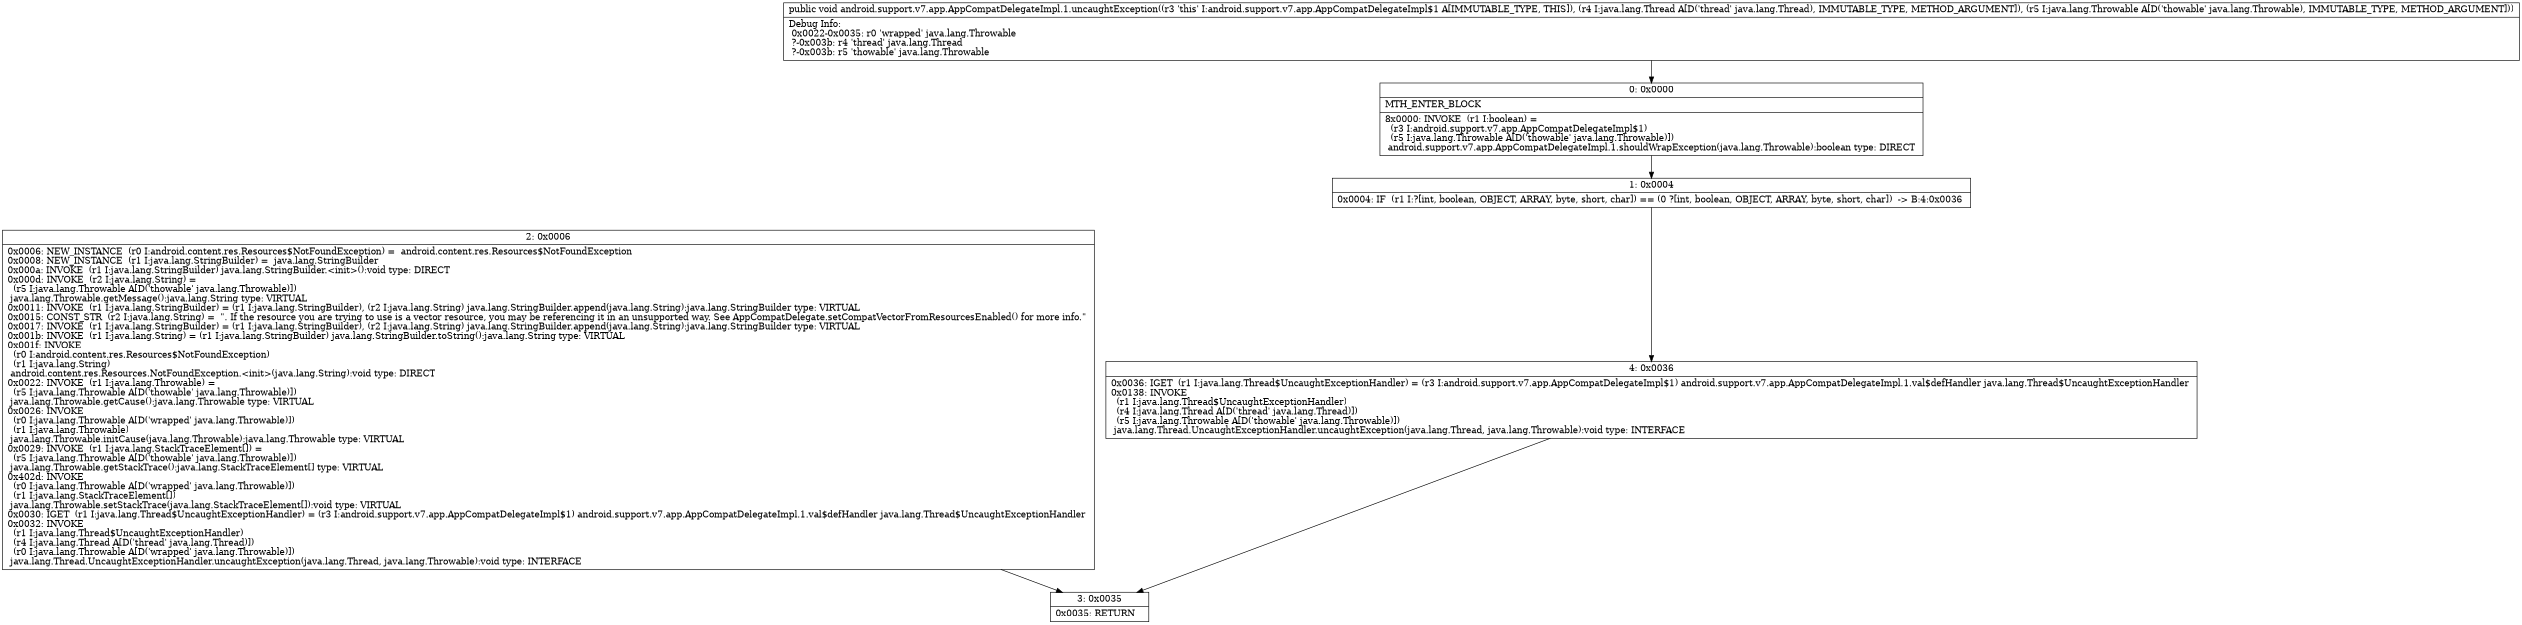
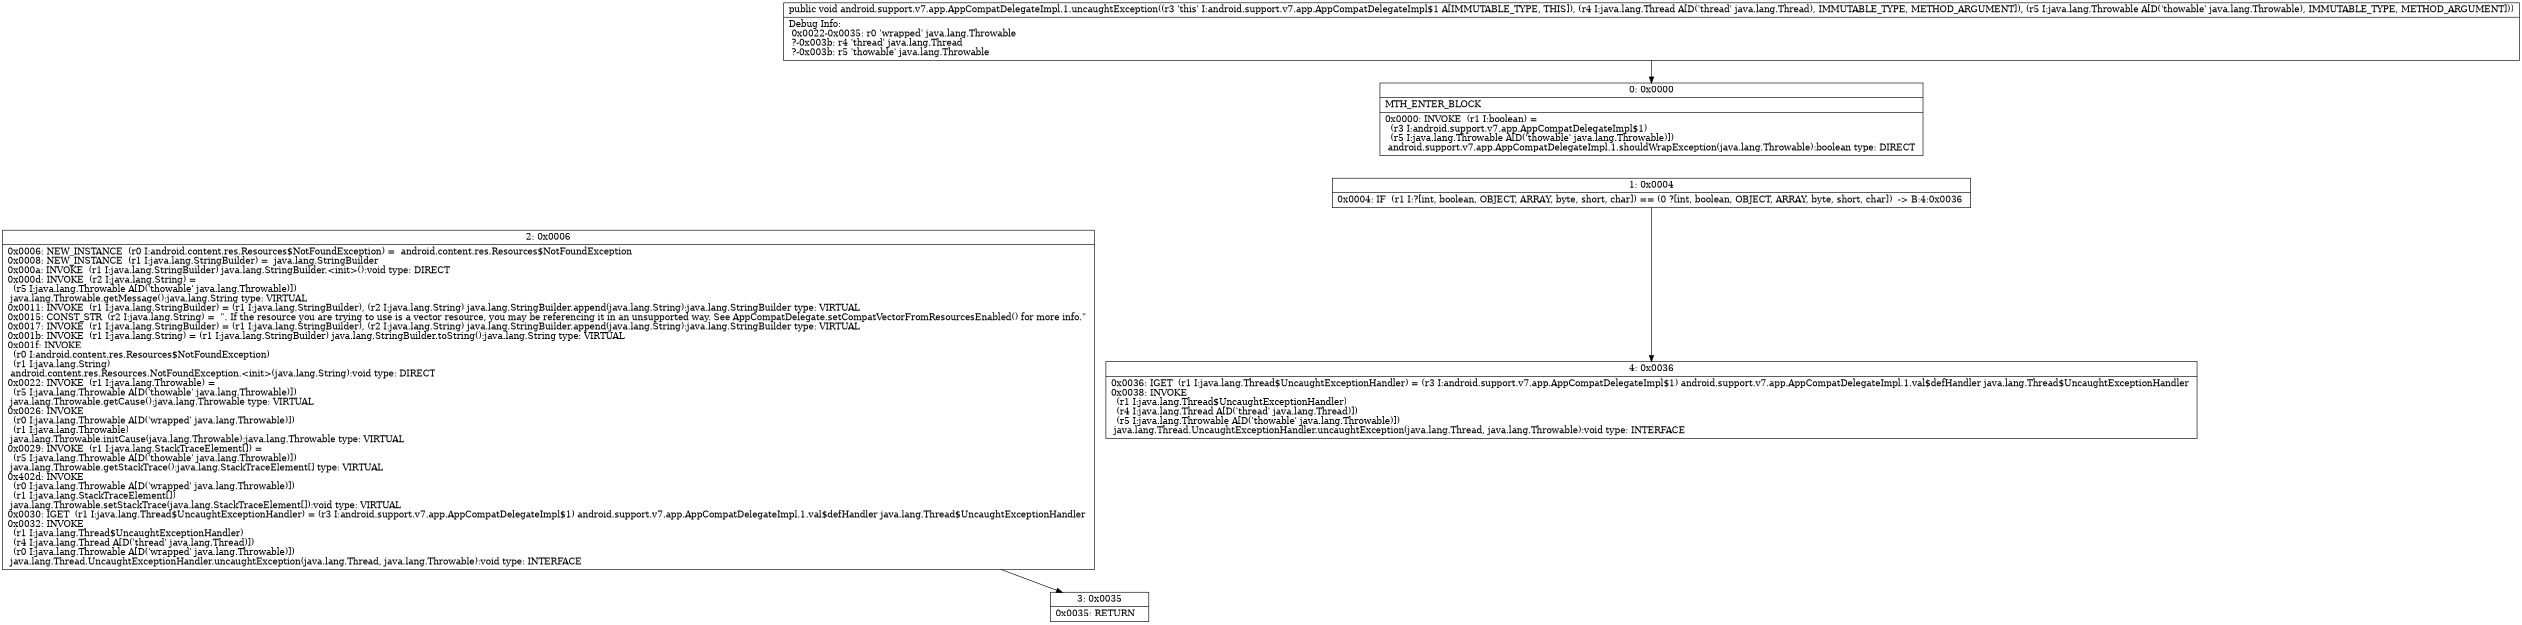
node "0: 0x0000": text "8x0000: INVOKE  (r1 I:boolean) =" -> "0x0000: INVOKE  (r1 I:boolean) ="
edge "0: 0x0000" -> "1: 0x0004": removed
node "4: 0x0036": text "0x0138: INVOKE" -> "0x0038: INVOKE"
edge "4: 0x0036" -> "3: 0x0035": removed
